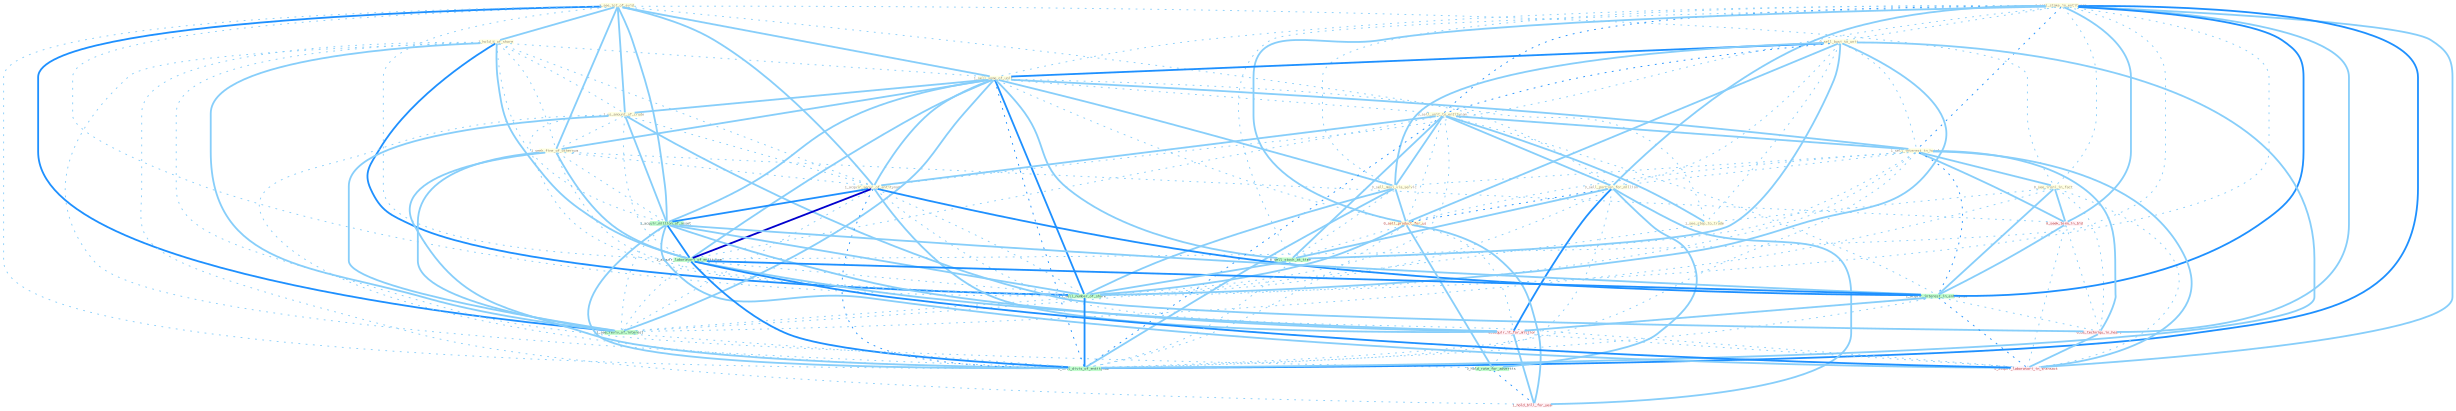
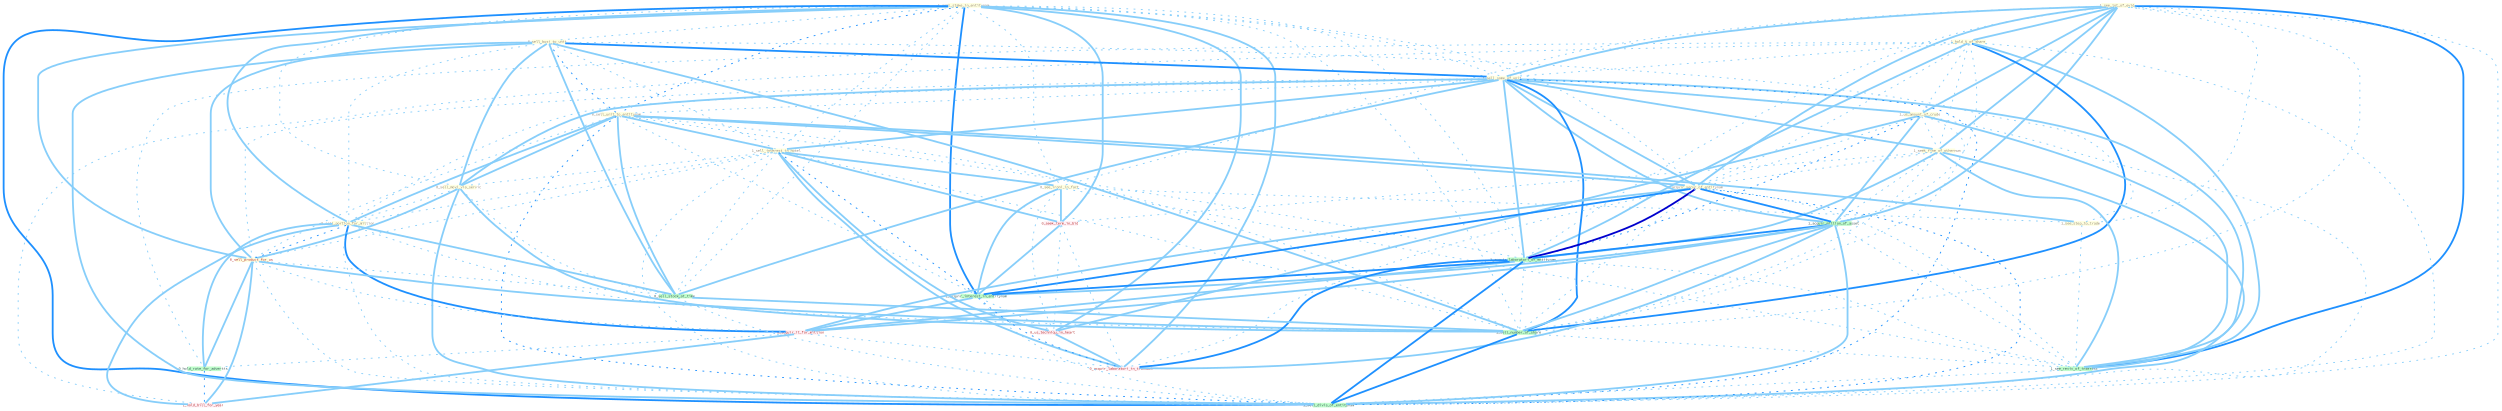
edge "1_sell_stake_in_entitynam" -- "1_sell_interest_in_hotel": color #1e90ff -> #87cefa
edge "1_us_amount_of_crude" -- "1_acquir_laboratori_of_entitynam": color #87cefa -> #1e90ff
edge "0_sell_movi_via_servic" -- "0_sell_portion_for_million": added
edge "0_see_ironi_in_fact" -- "0_acquir_laboratori_in_transact": removed
